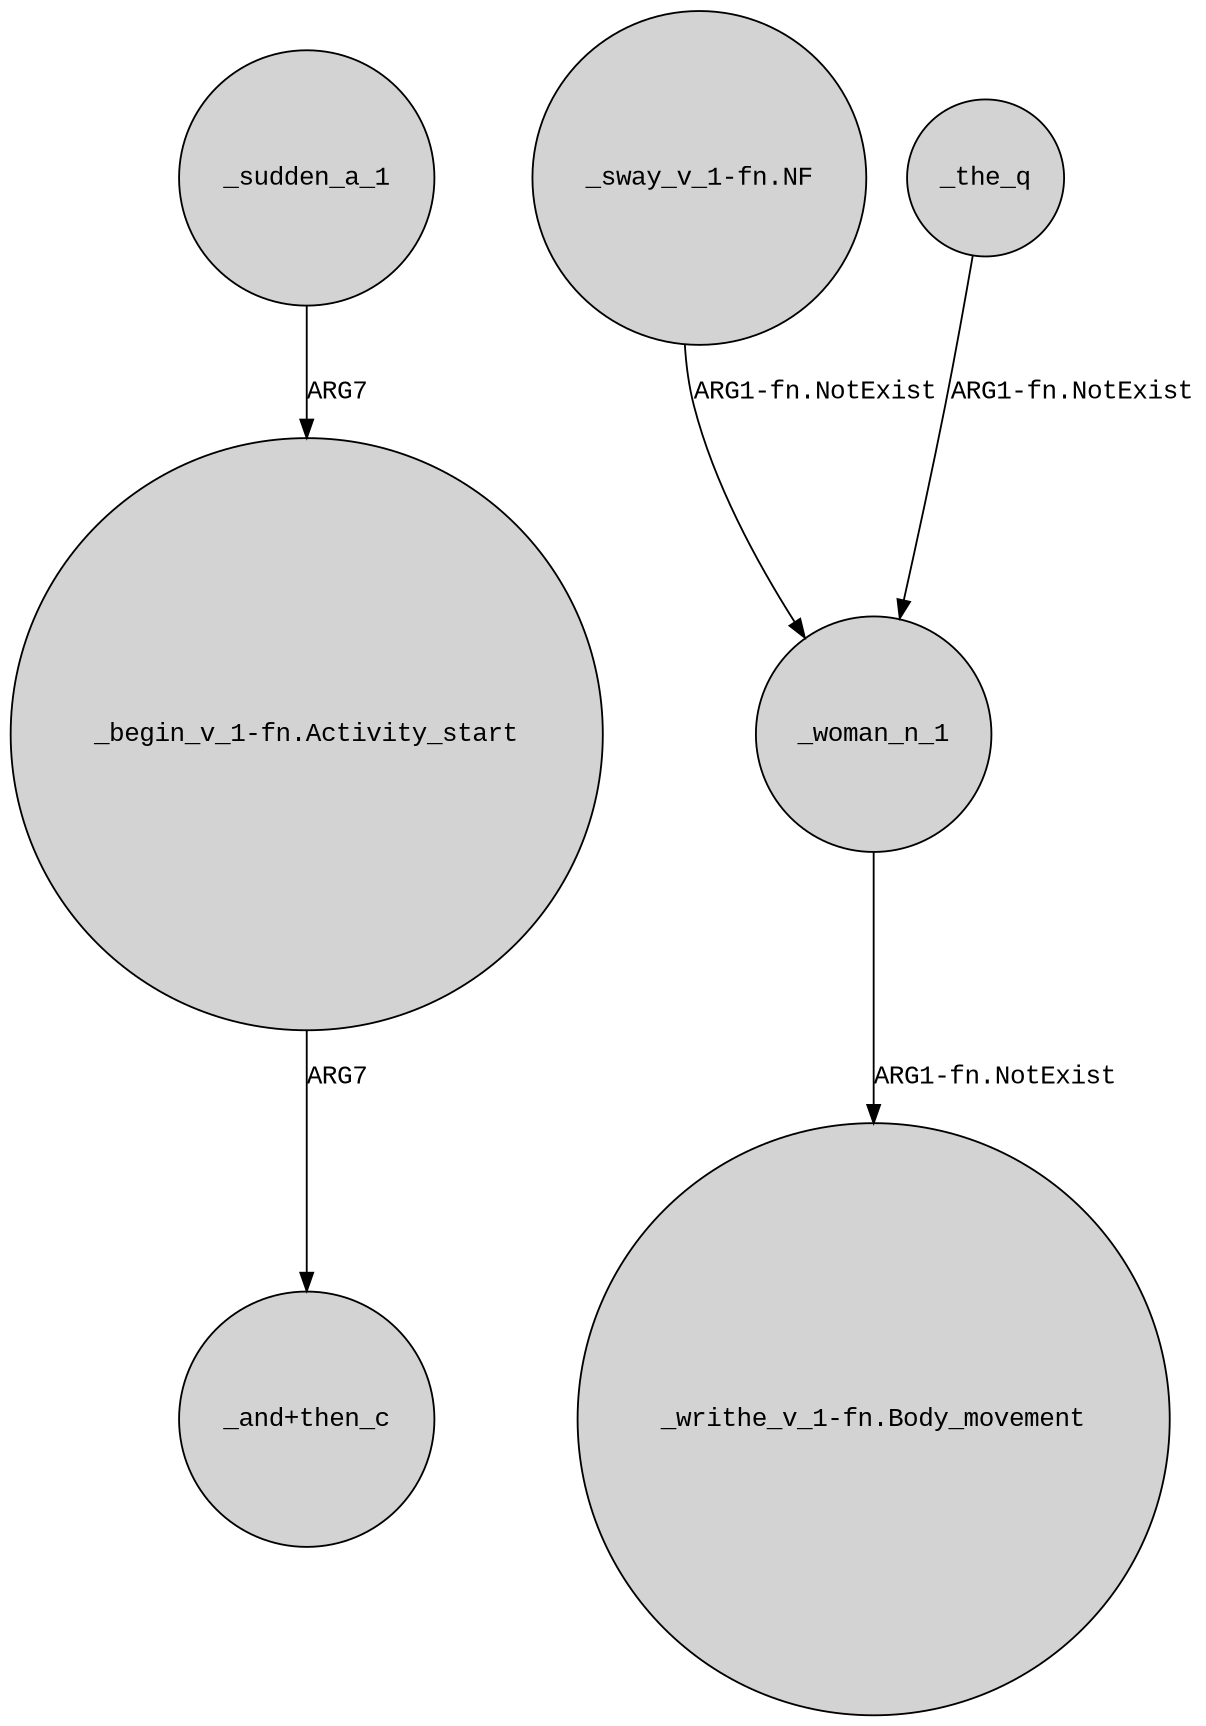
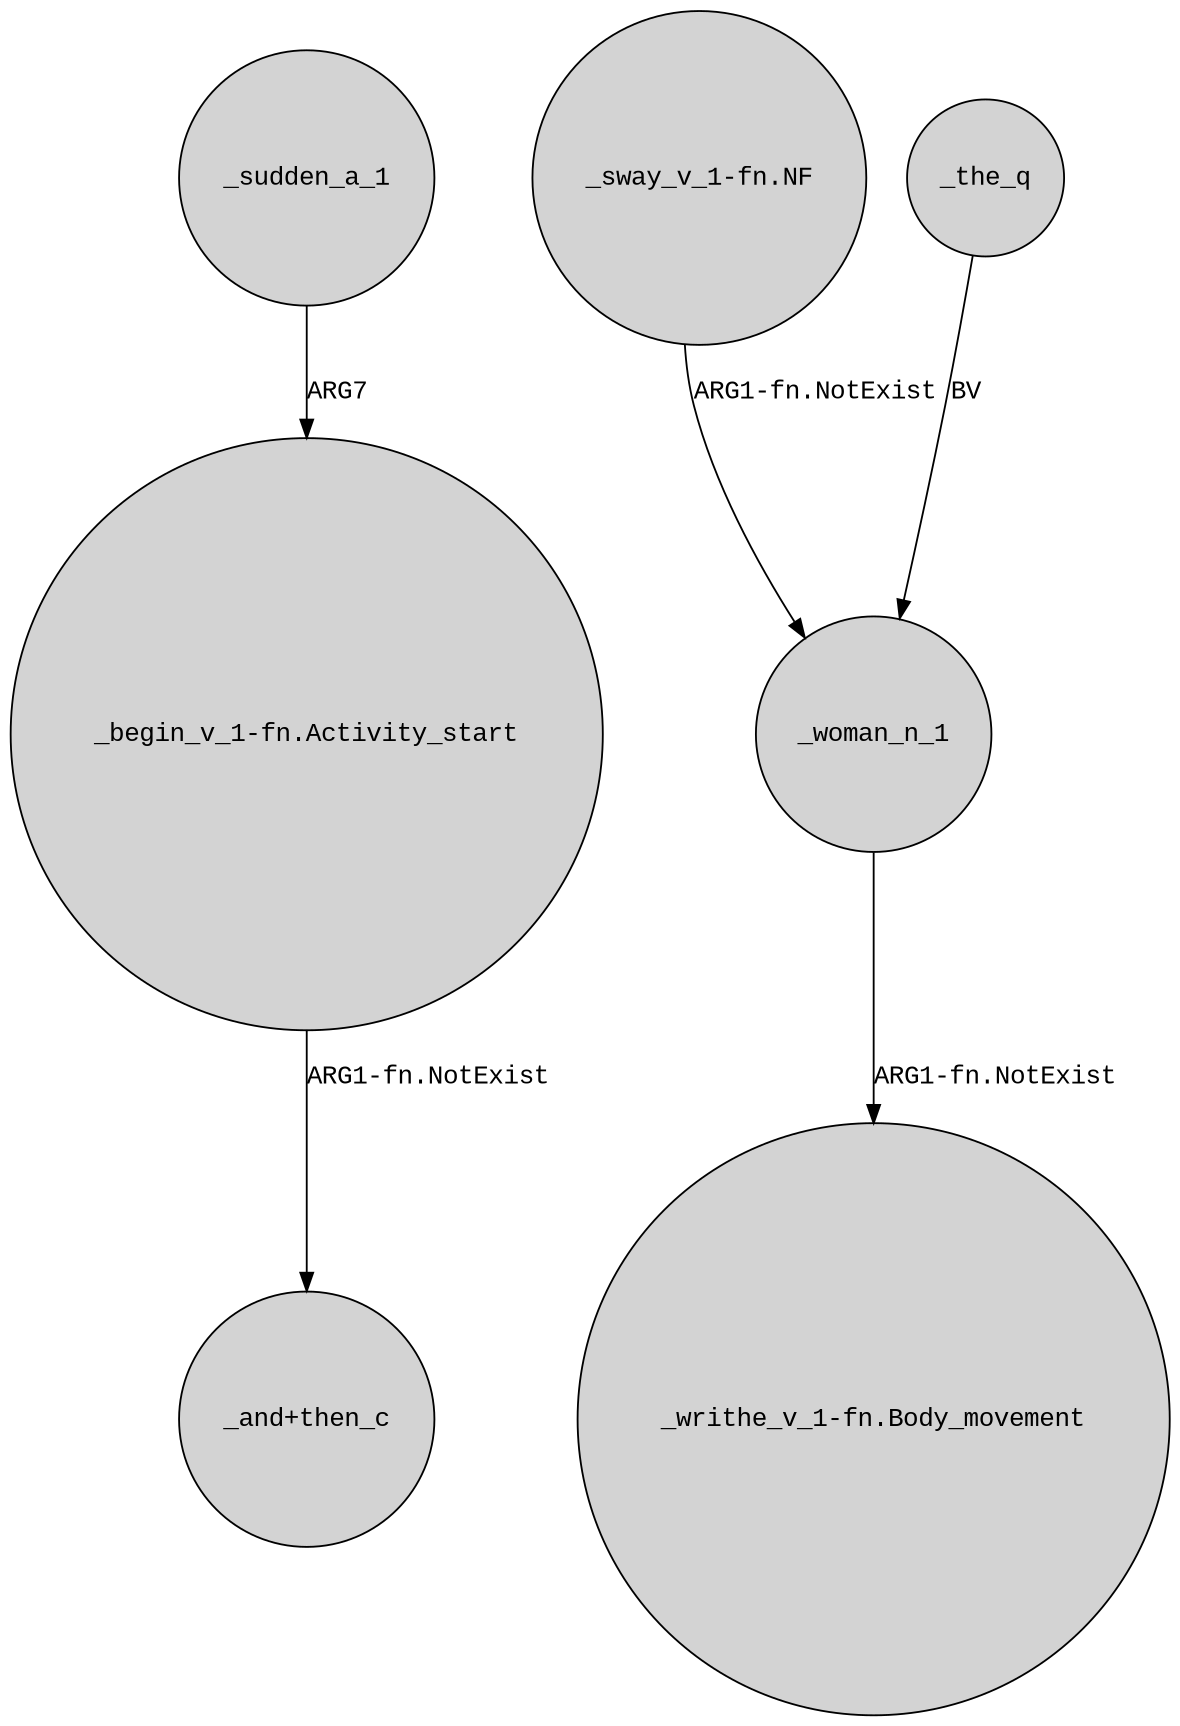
edge "_the_q" -> "_woman_n_1": label "ARG1-fn.NotExist" -> "BV"
edge "_begin_v_1-fn.Activity_start" -> "_and+then_c": label "ARG7" -> "ARG1-fn.NotExist"
